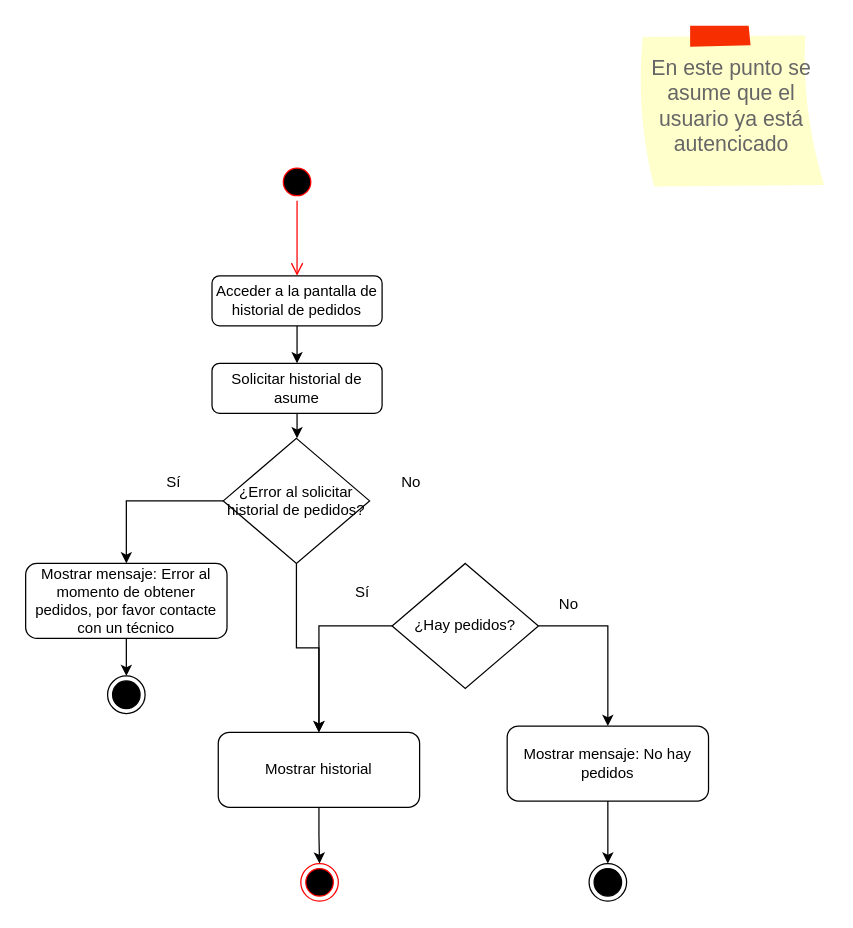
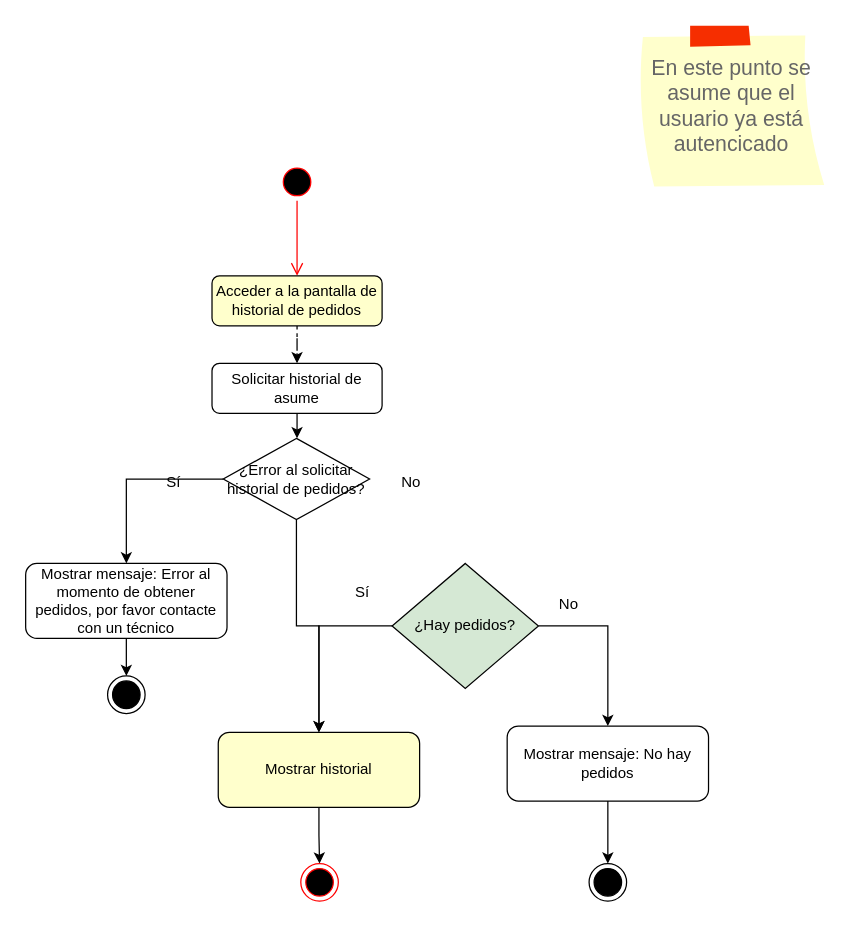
node "Acceder a la pantalla de historial de pedidos": fillcolor #ffffff -> #ffffcc
edge "Acceder a la pantalla de historial de pedidos" -> "Solicitar historial de asume": style solid -> dashed
node "¿Error al solicitar historial de pedidos?": size 146x125 -> 146x81
node "¿Hay pedidos?": fillcolor #ffffff -> #d5e8d4
node "Mostrar historial": fillcolor #ffffff -> #ffffcc
